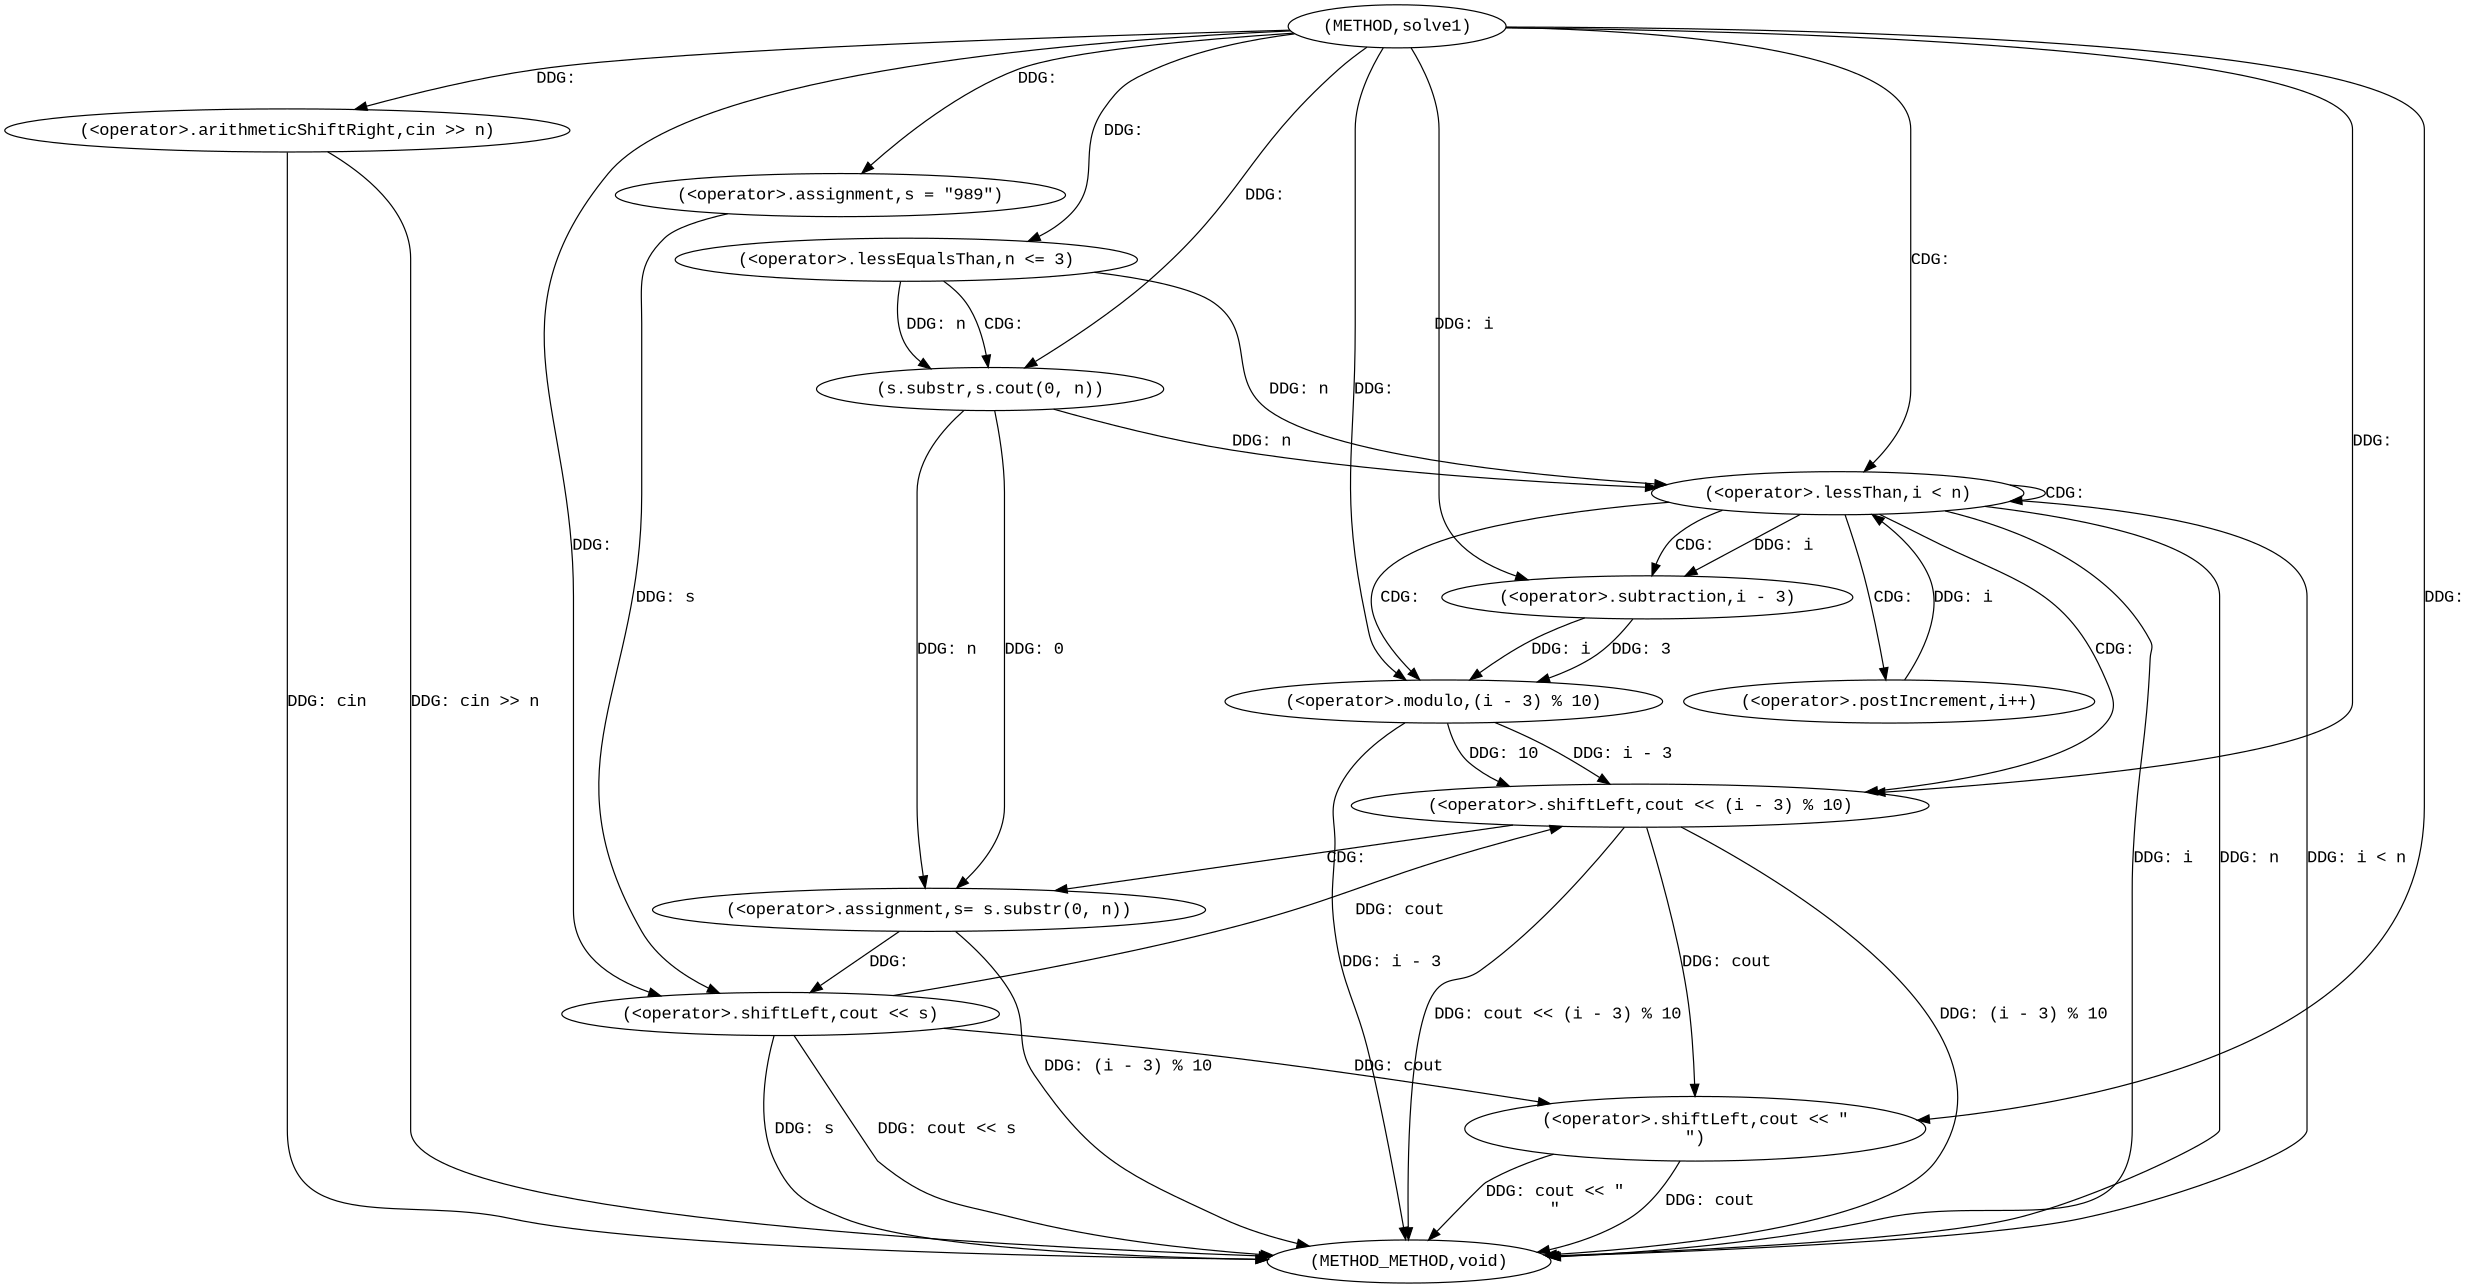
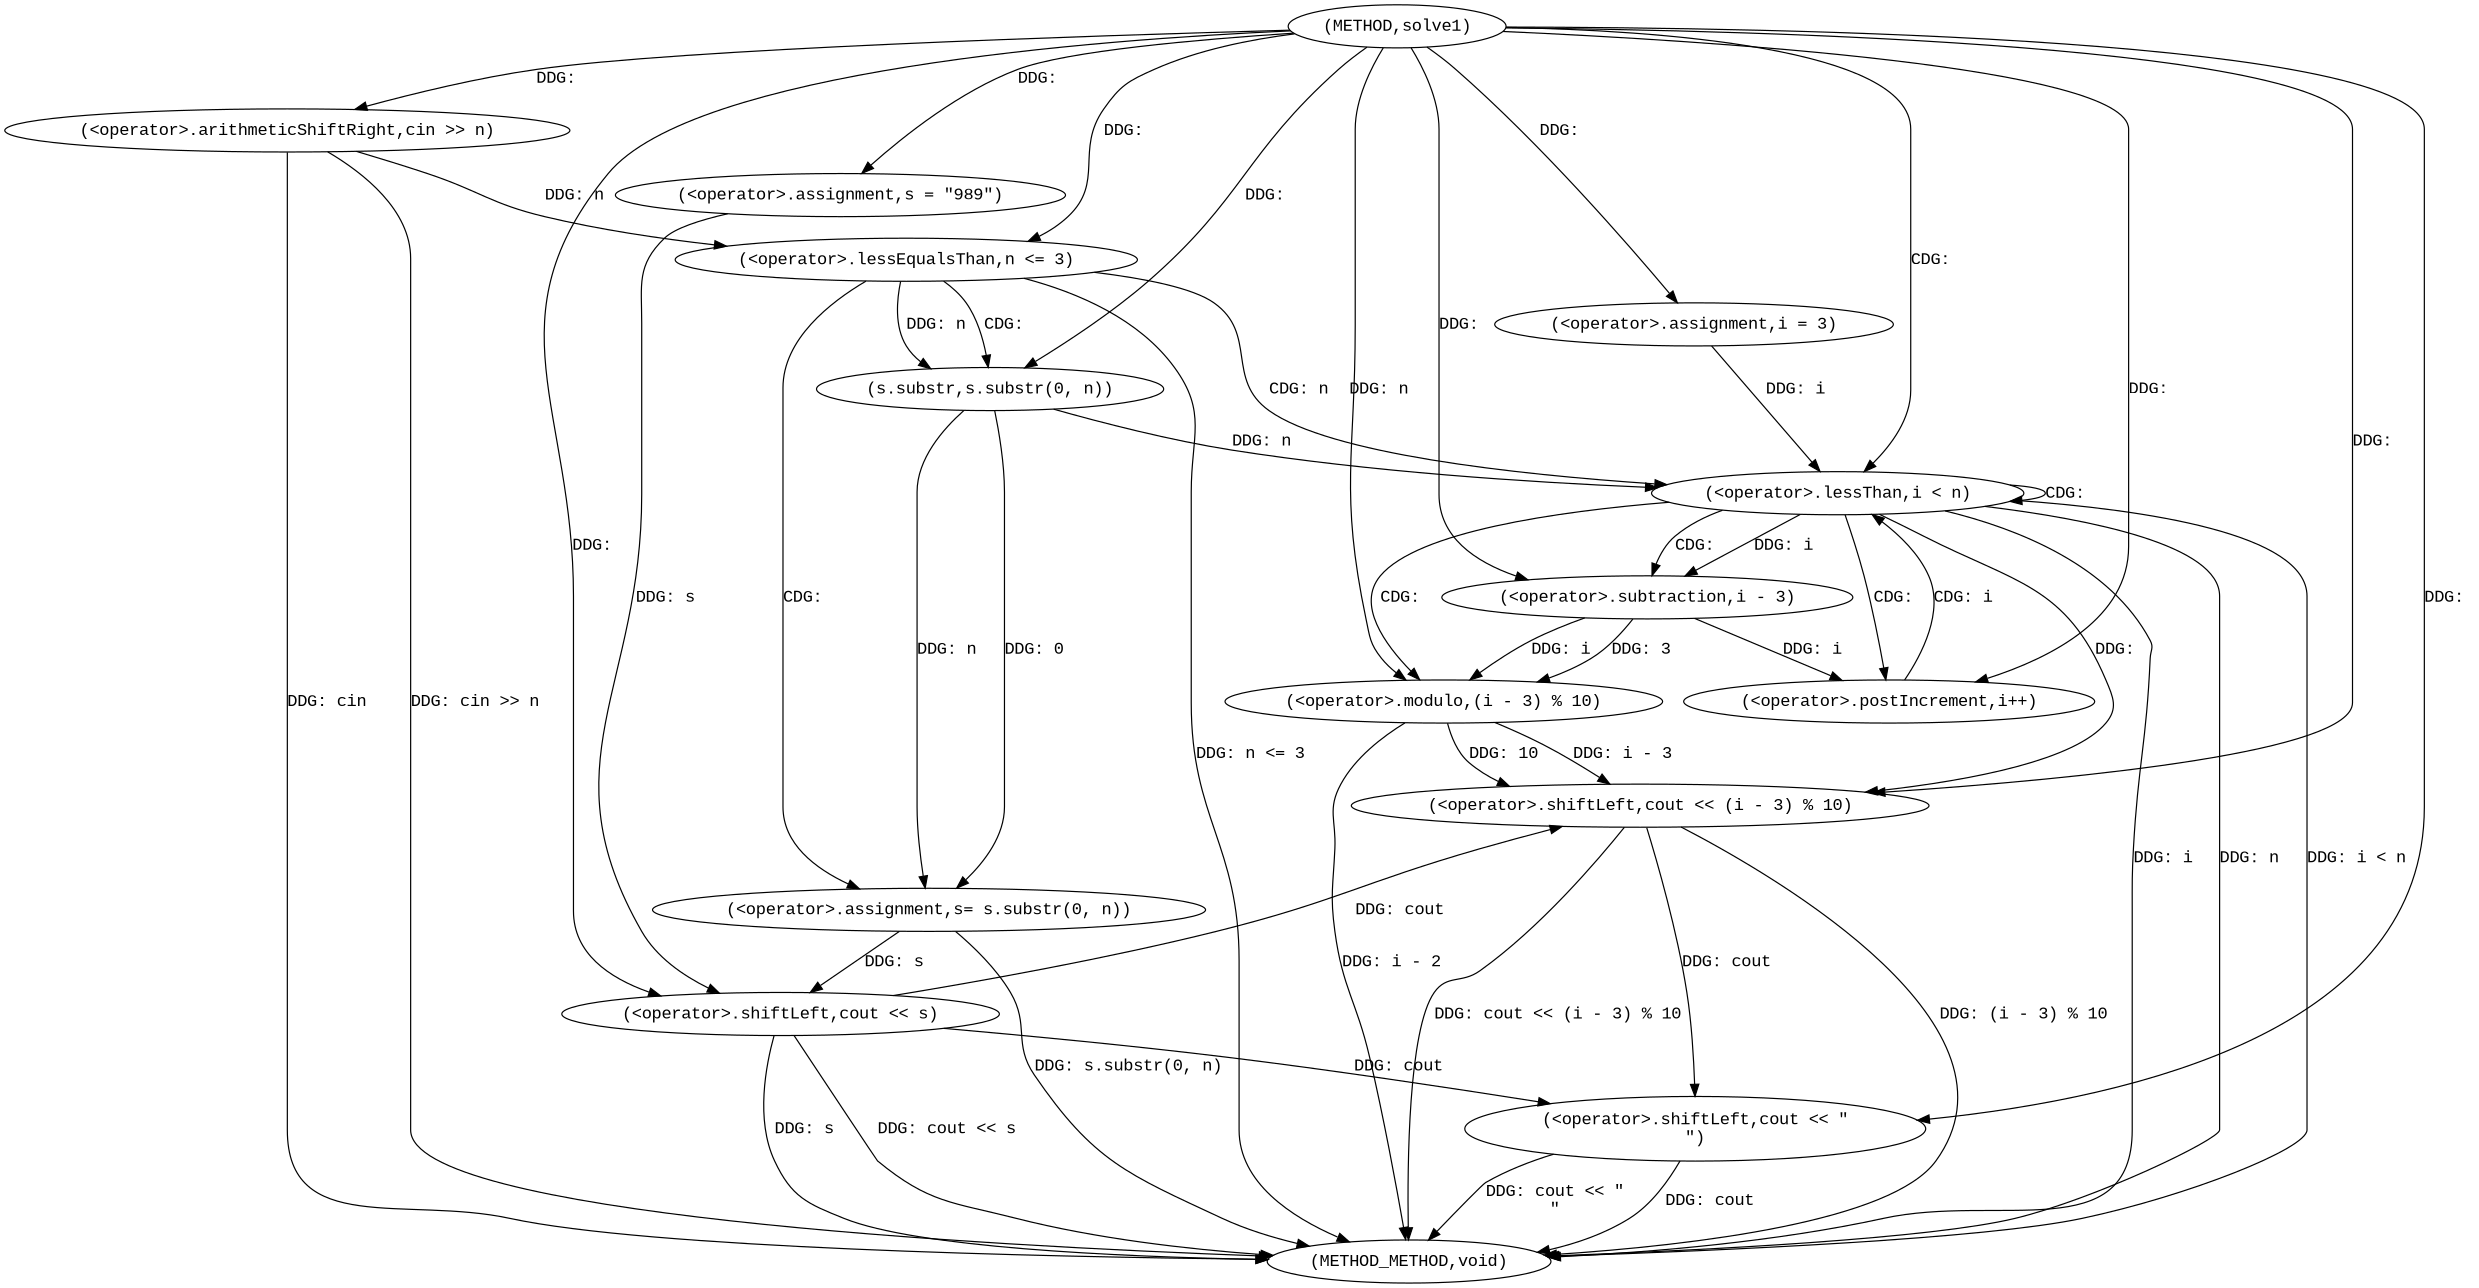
edge "(METHOD,solve1)" -> "(<operator>.postIncrement,i++)": added, label "DDG:"
edge "(<operator>.arithmeticShiftRight,cin >> n)" -> "(<operator>.lessEqualsThan,n <= 3)": added, label "DDG: n"
edge "(METHOD,solve1)" -> "(<operator>.subtraction,i - 3)": label "DDG: i" -> "DDG: "
node "(<operator>.assignment,i = 3)": added
node "(s.substr,s.cout(0, n))": label "(s.substr,s.cout(0, n))" -> "(s.substr,s.substr(0, n))"
edge "(<operator>.lessEqualsThan,n <= 3)" -> "(<operator>.lessThan,i < n)": label "DDG: n" -> "CDG: n"
edge "(METHOD,solve1)" -> "(<operator>.modulo,(i - 3) % 10)": label "DDG: " -> "DDG: n"
edge "(<operator>.postIncrement,i++)" -> "(<operator>.lessThan,i < n)": label "DDG: i" -> "CDG: i"
edge "(<operator>.subtraction,i - 3)" -> "(<operator>.postIncrement,i++)": added, label "DDG: i"
edge "(<operator>.lessThan,i < n)" -> "(<operator>.shiftLeft,cout << (i - 3) % 10)": label "CDG: " -> "DDG: "
edge "(<operator>.lessEqualsThan,n <= 3)" -> "(METHOD_METHOD,void)": added, label "DDG: n <= 3"
edge "(<operator>.shiftLeft,cout << (i - 3) % 10)" -> "(<operator>.assignment,s= s.substr(0, n))": now "(<operator>.lessEqualsThan,n <= 3)" -> "(<operator>.assignment,s= s.substr(0, n))"
edge "(<operator>.assignment,s= s.substr(0, n))" -> "(<operator>.shiftLeft,cout << s)": label "DDG: " -> "DDG: s"
edge "(<operator>.modulo,(i - 3) % 10)" -> "(METHOD_METHOD,void)": label "DDG: i - 3" -> "DDG: i - 2"
edge "(<operator>.assignment,s= s.substr(0, n))" -> "(METHOD_METHOD,void)": label "DDG: (i - 3) % 10" -> "DDG: s.substr(0, n)"
